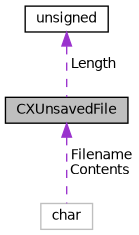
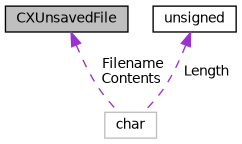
edge "CXUnsavedFile" -> "unsigned": now "char" -> "unsigned"
